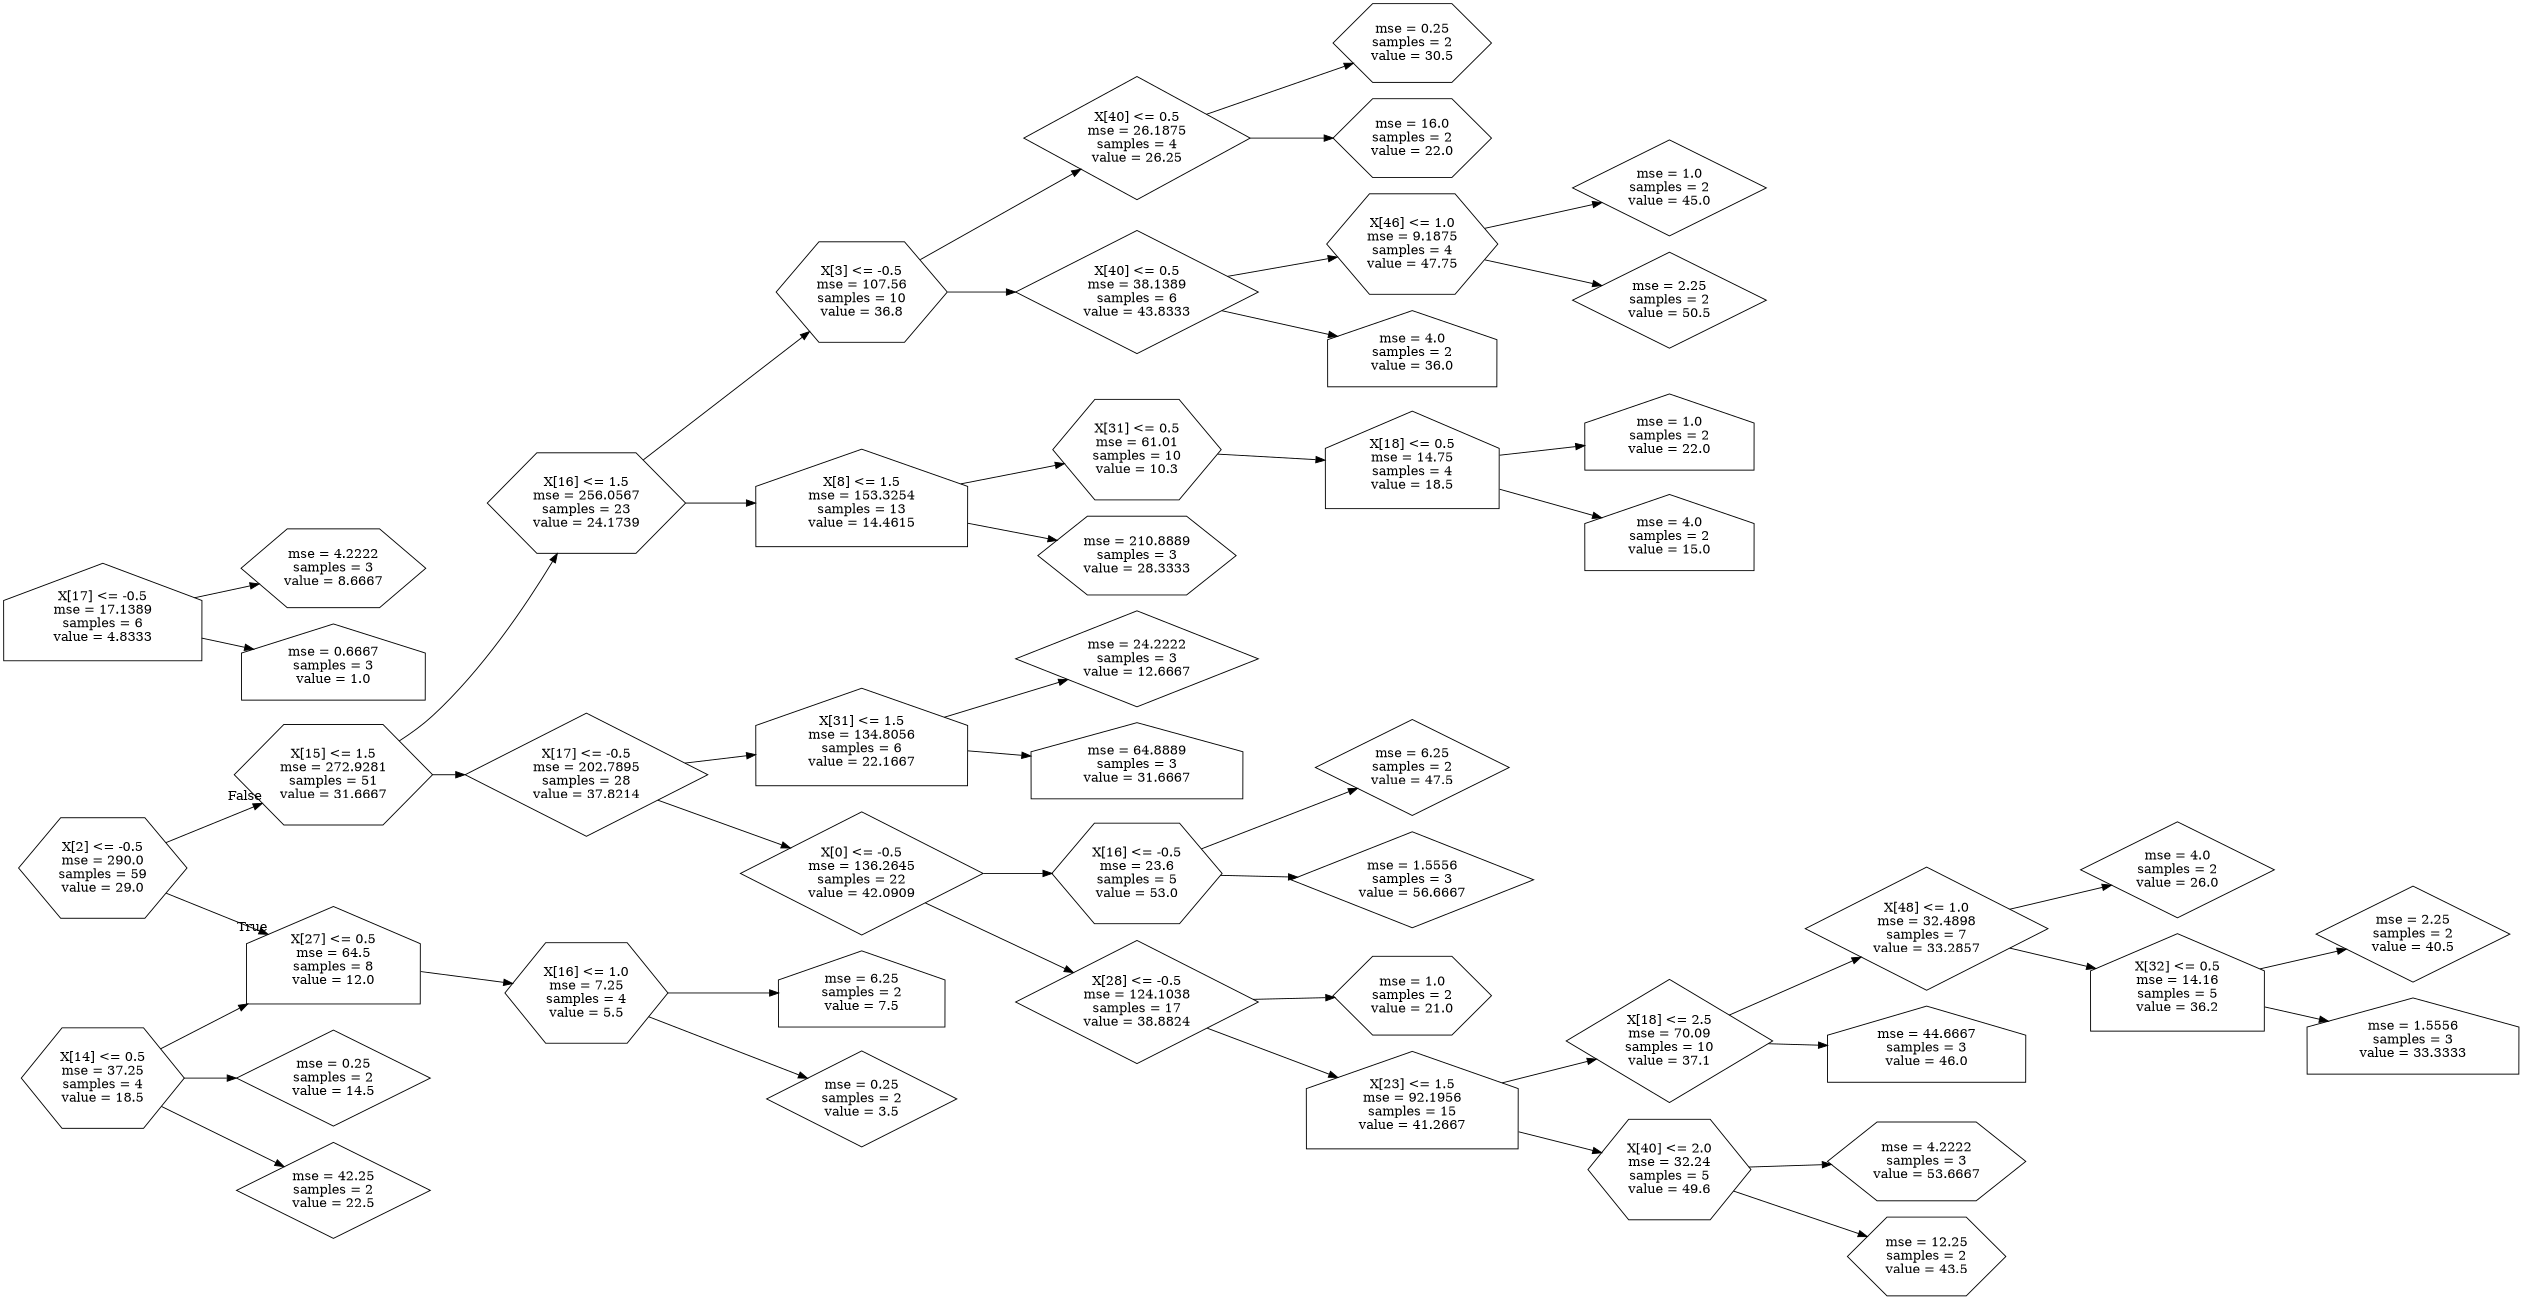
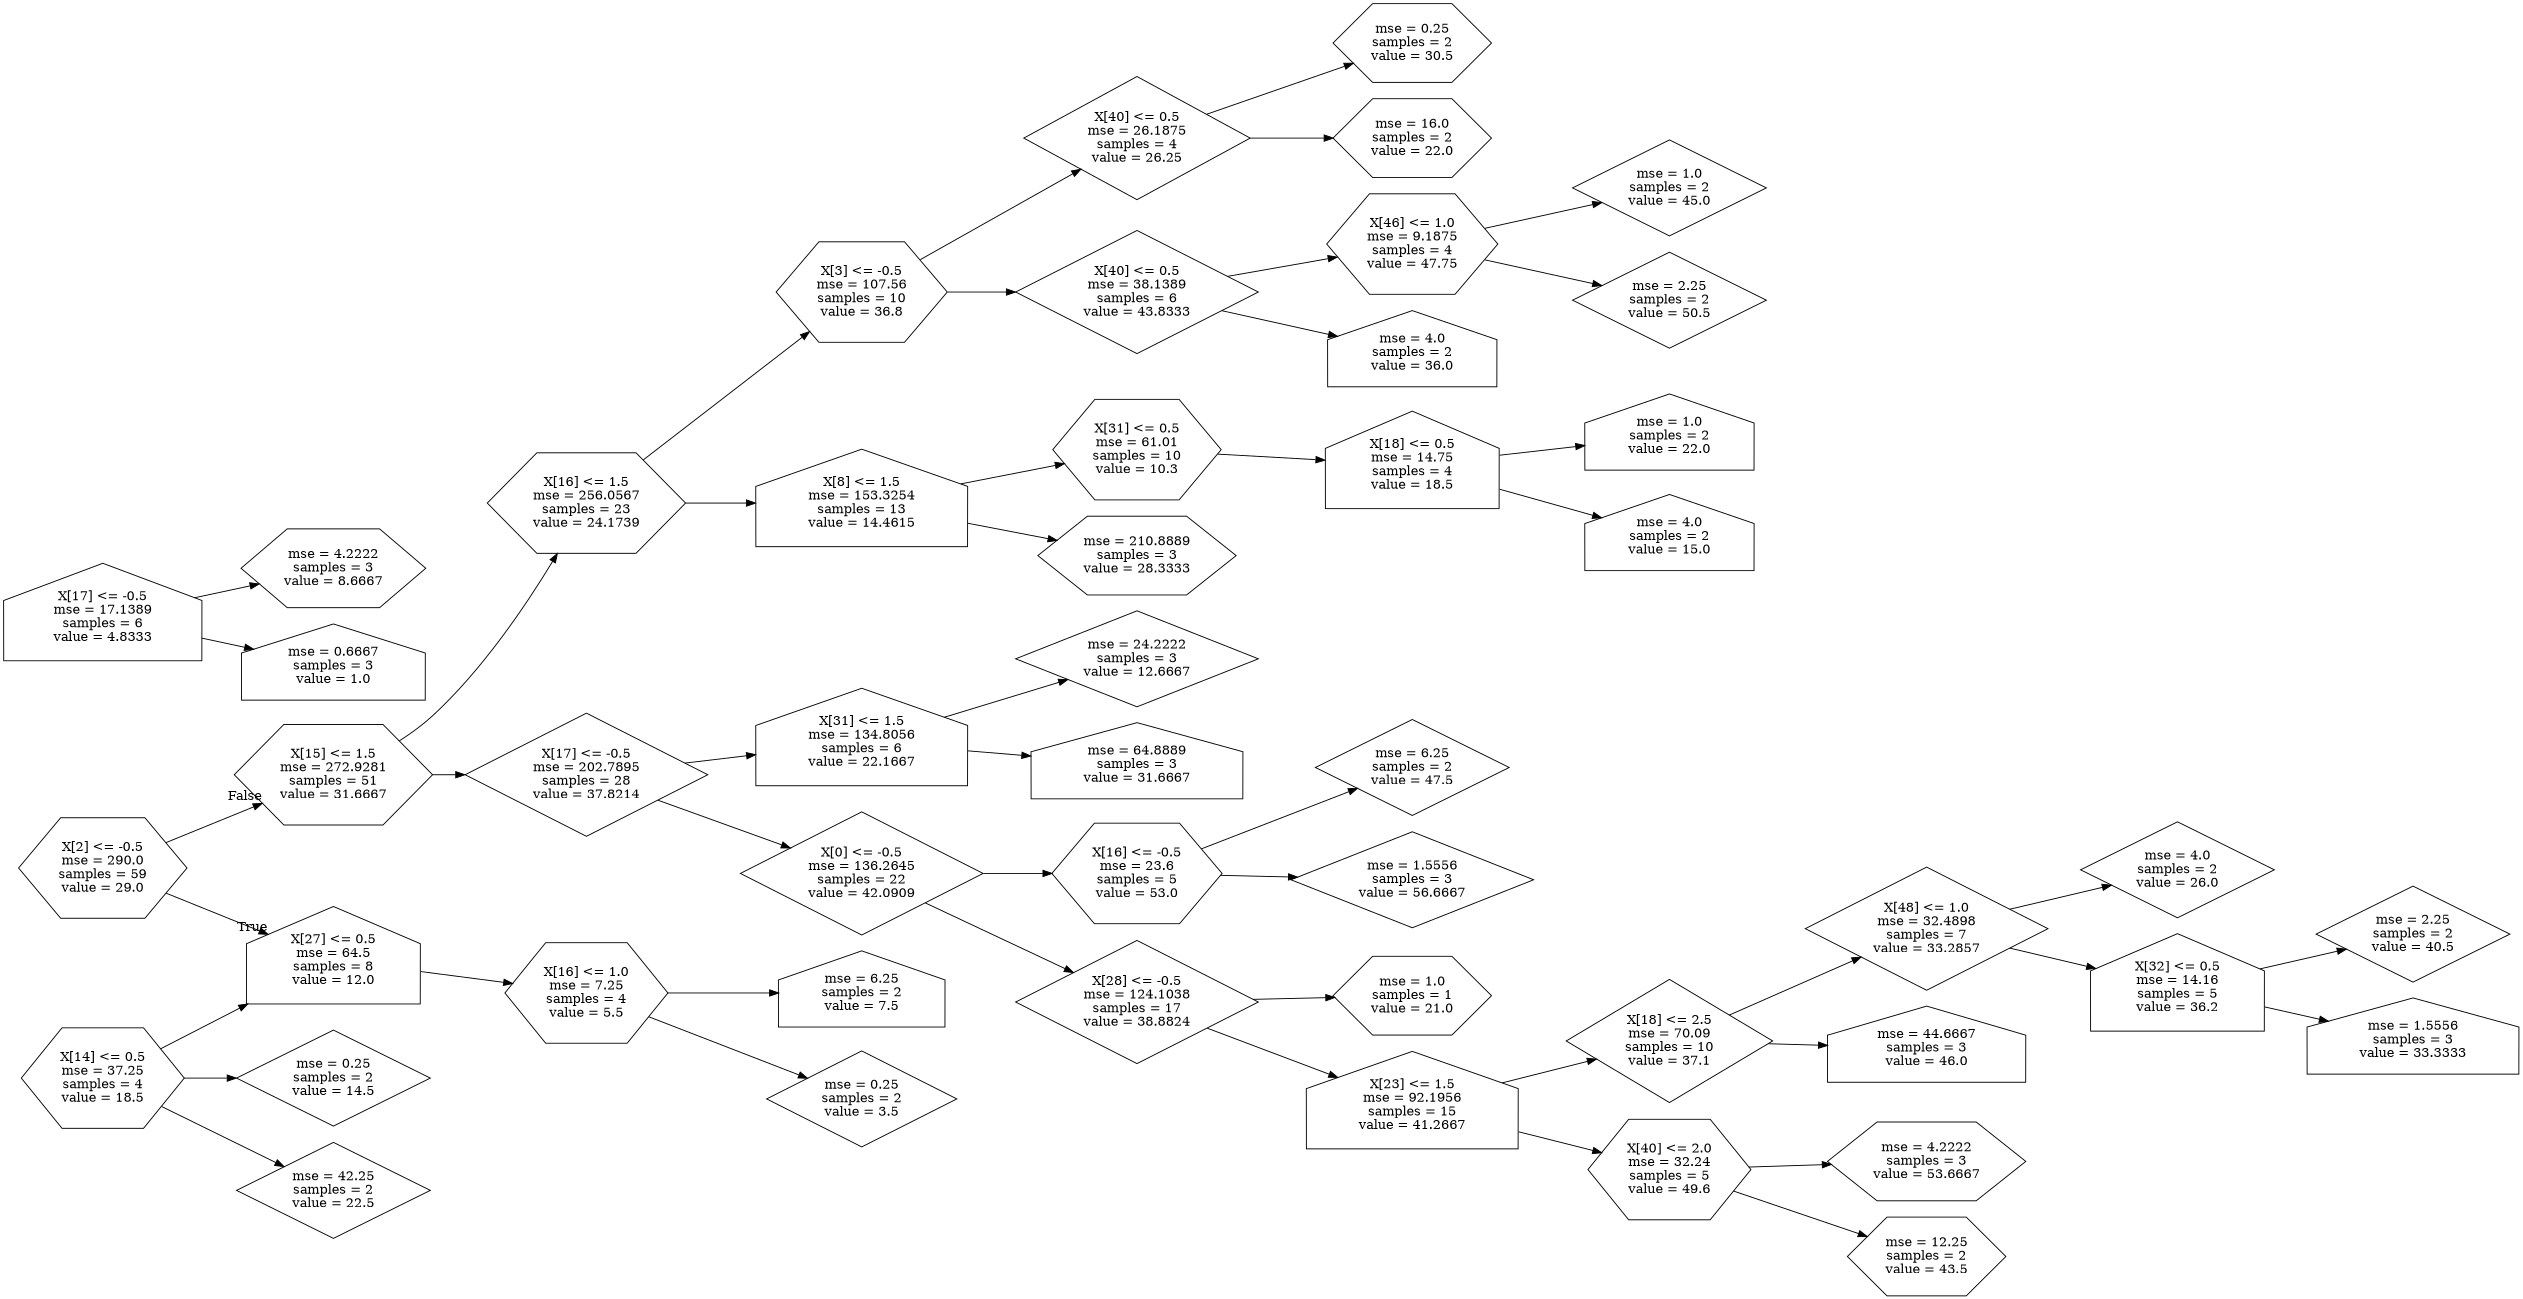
node "mse = 1.0 samples = 2 value = 21.0": label "mse = 1.0 samples = 2 value = 21.0" -> "mse = 1.0 samples = 1 value = 21.0"
